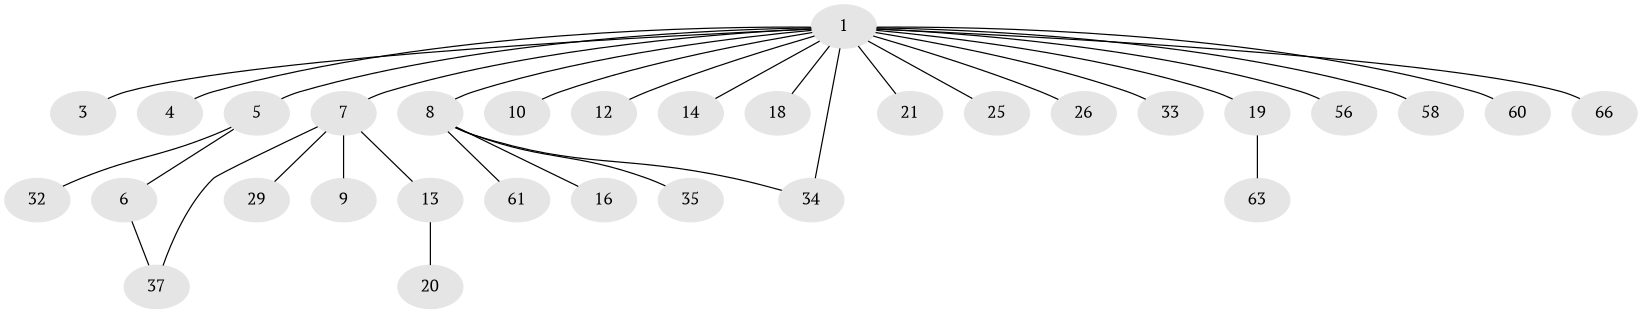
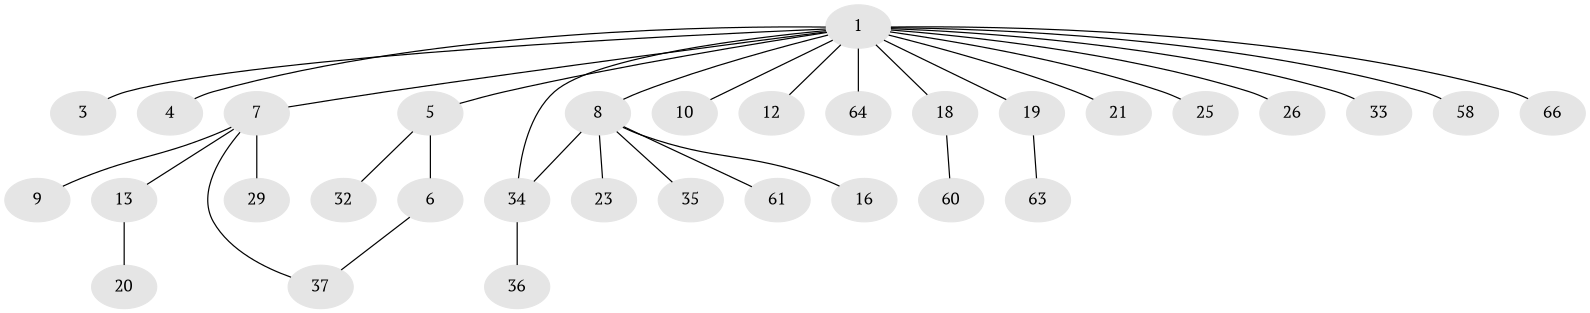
edge "1" -- "60": now "18" -- "60"
node "14": label "14" -> "64"
node "56": removed
node "23": added
node "36": added
